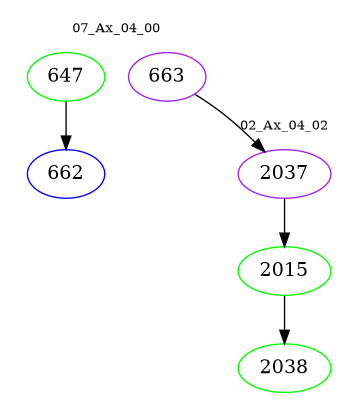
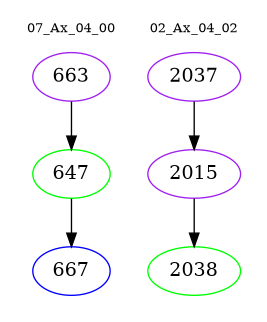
edge "663" -> "2037": now "663" -> "647"
node "662": label "662" -> "667"
node "2015": color green -> purple
